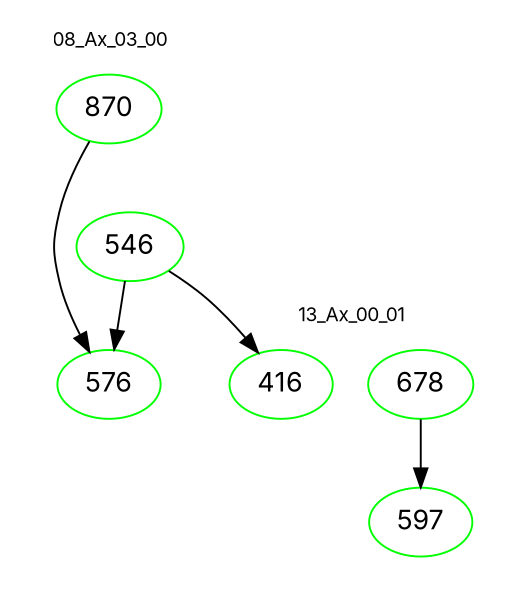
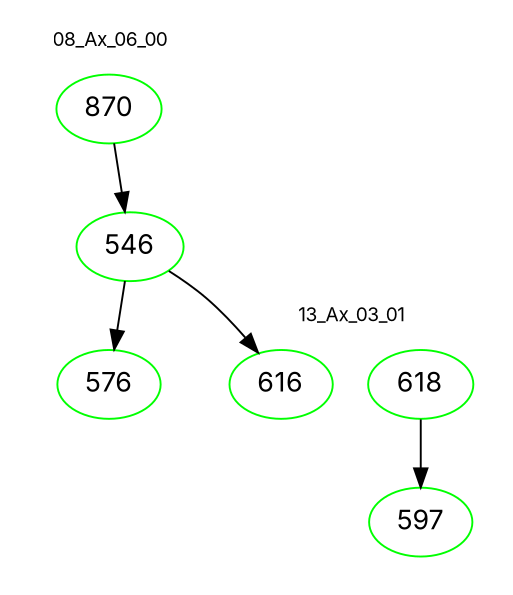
cluster "08_Ax_03_00": label "08_Ax_03_00" -> "08_Ax_06_00"
edge "870" -> "576": now "870" -> "546"
cluster "13_Ax_00_01": label "13_Ax_00_01" -> "13_Ax_03_01"
node "416": label "416" -> "616"
node "678": label "678" -> "618"
